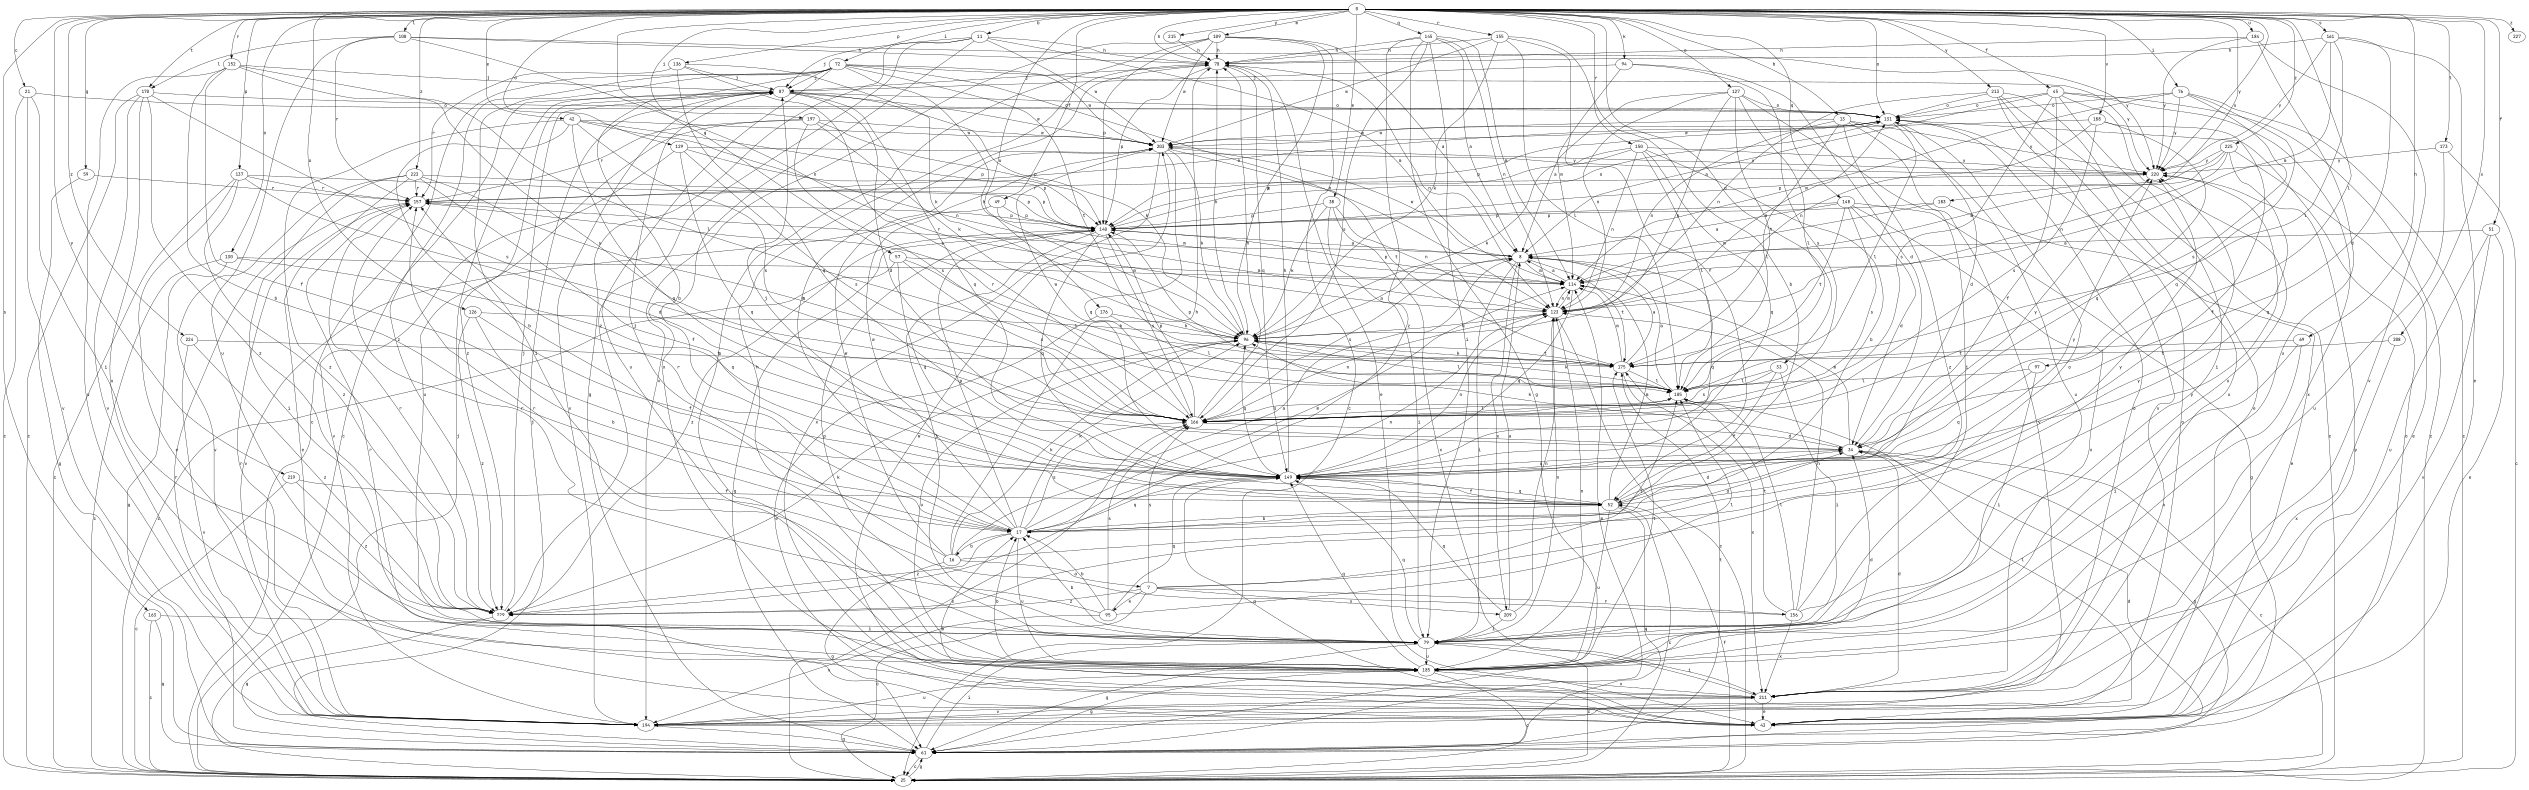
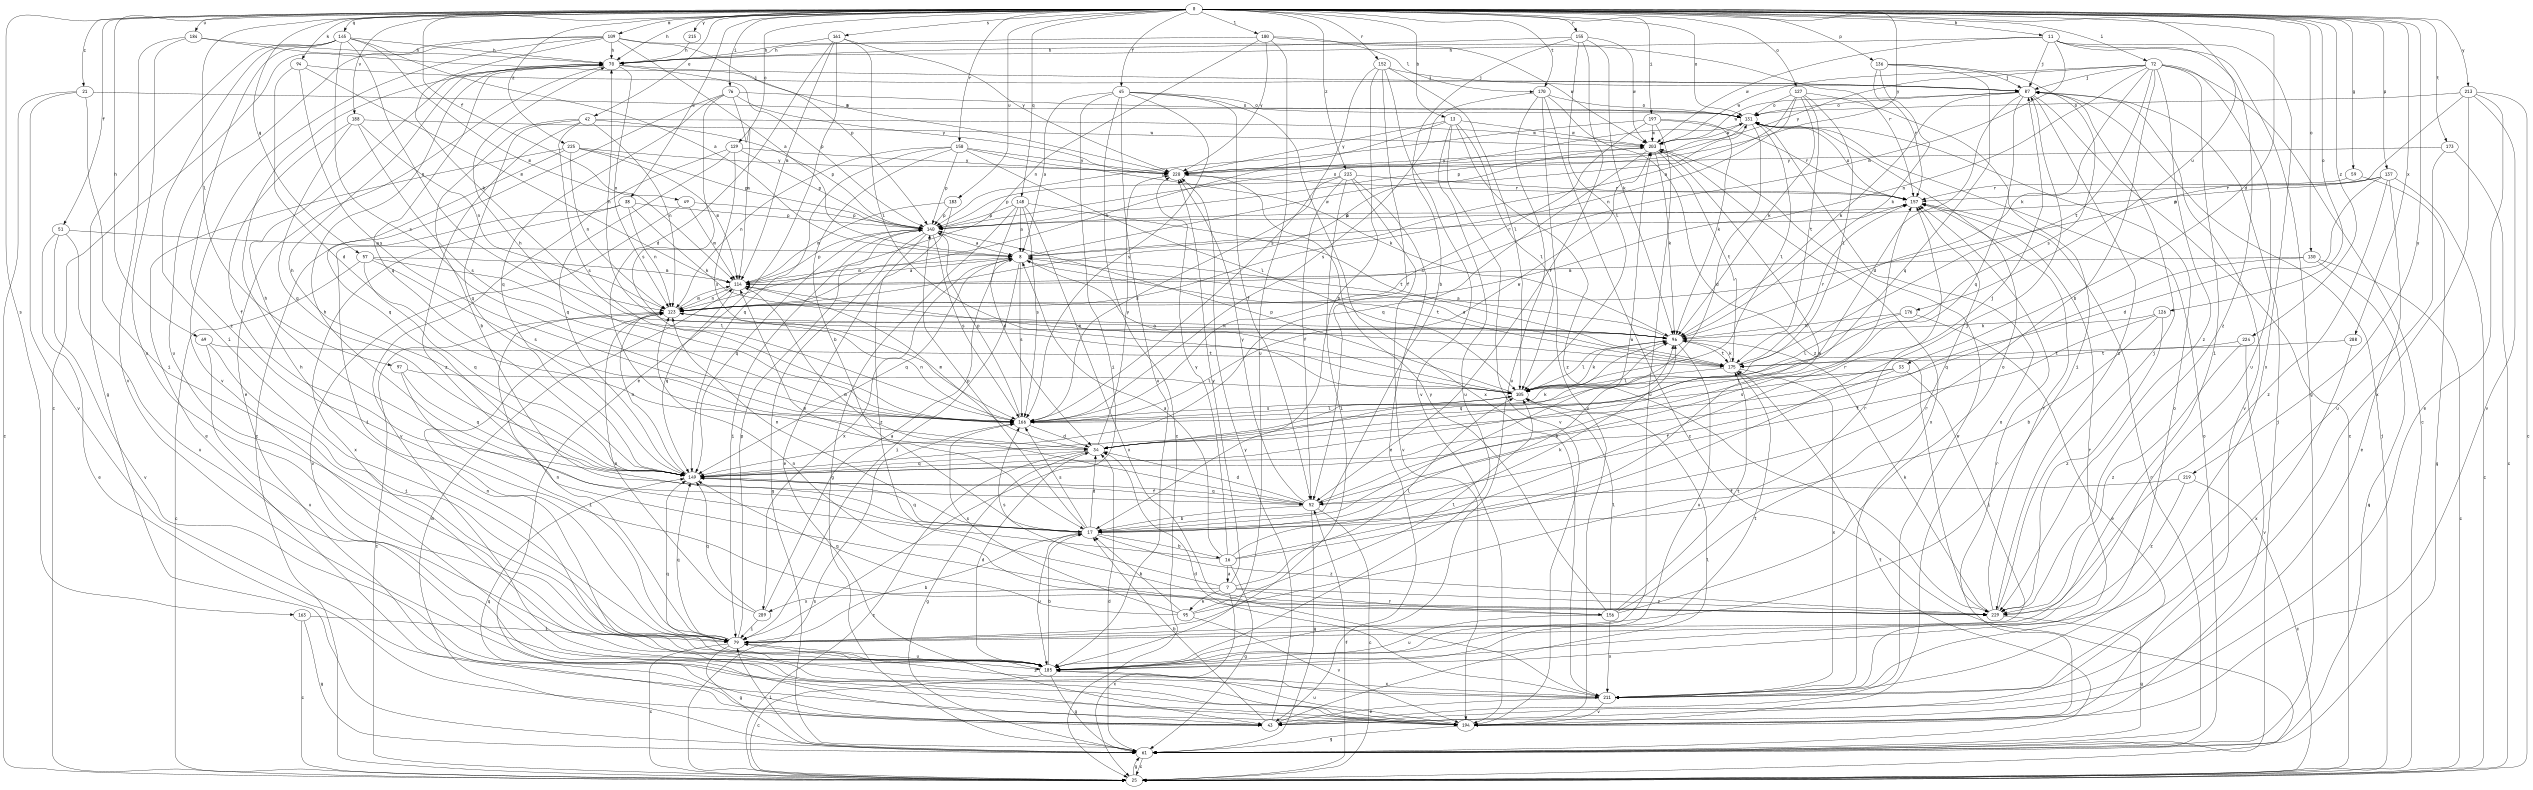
node "227": removed
edge "52" -> "185": now "156" -> "185"
